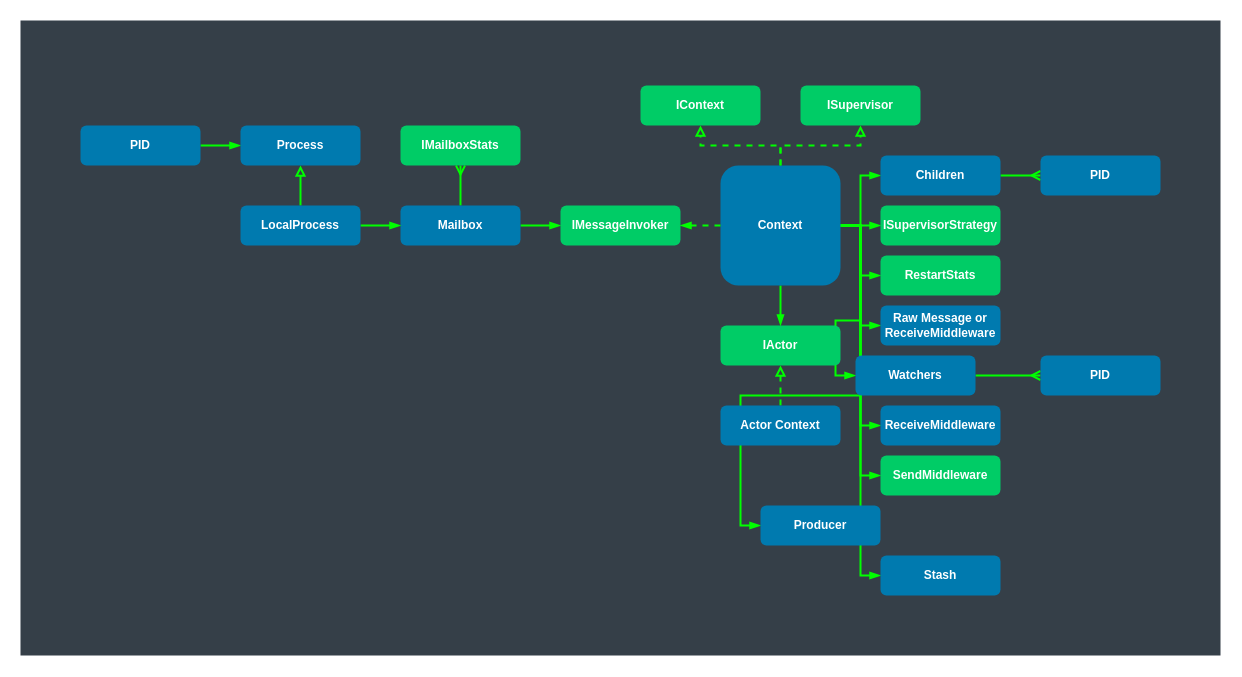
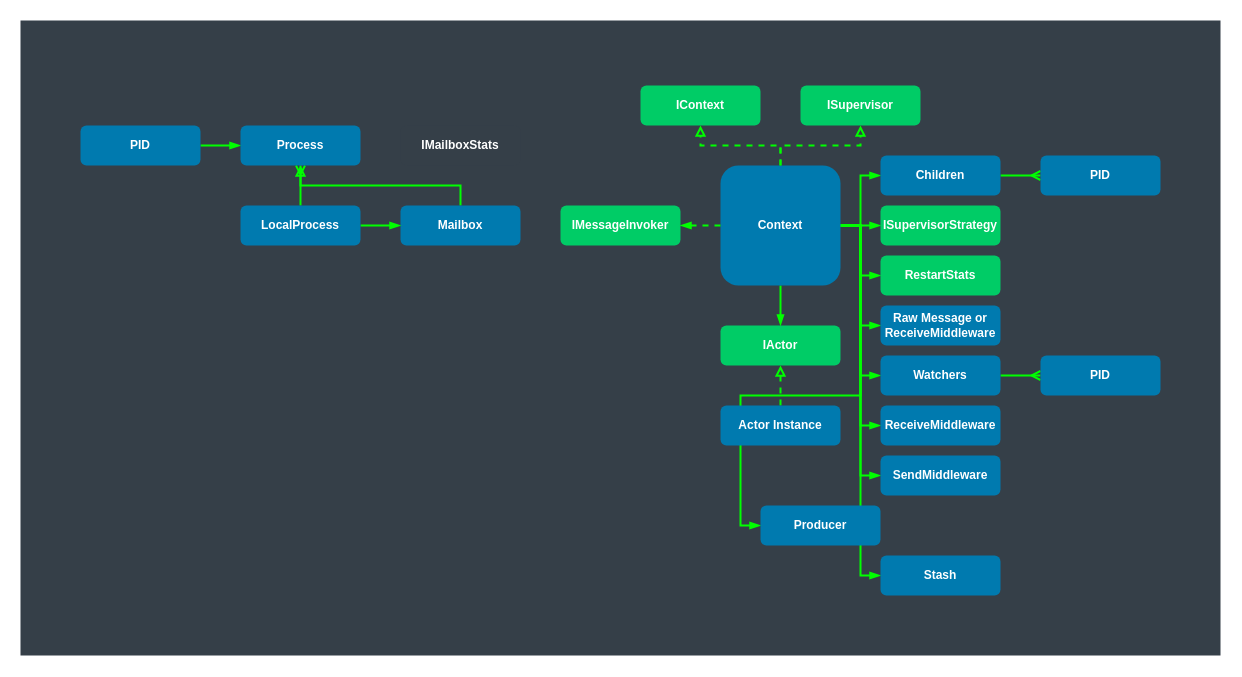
node "IMailboxStats": fillcolor #00cc66 -> #353f48
edge "Mailbox" -> "IMailboxStats": now "Mailbox" -> "Process"
edge "Mailbox" -> "IMessageInvoker": removed
node "Watchers": moved (916, 376) -> (941, 376)
node "Actor Context": label "Actor Context" -> "Actor Instance"
node "SendMiddleware": fillcolor #00cc66 -> #007aaf
